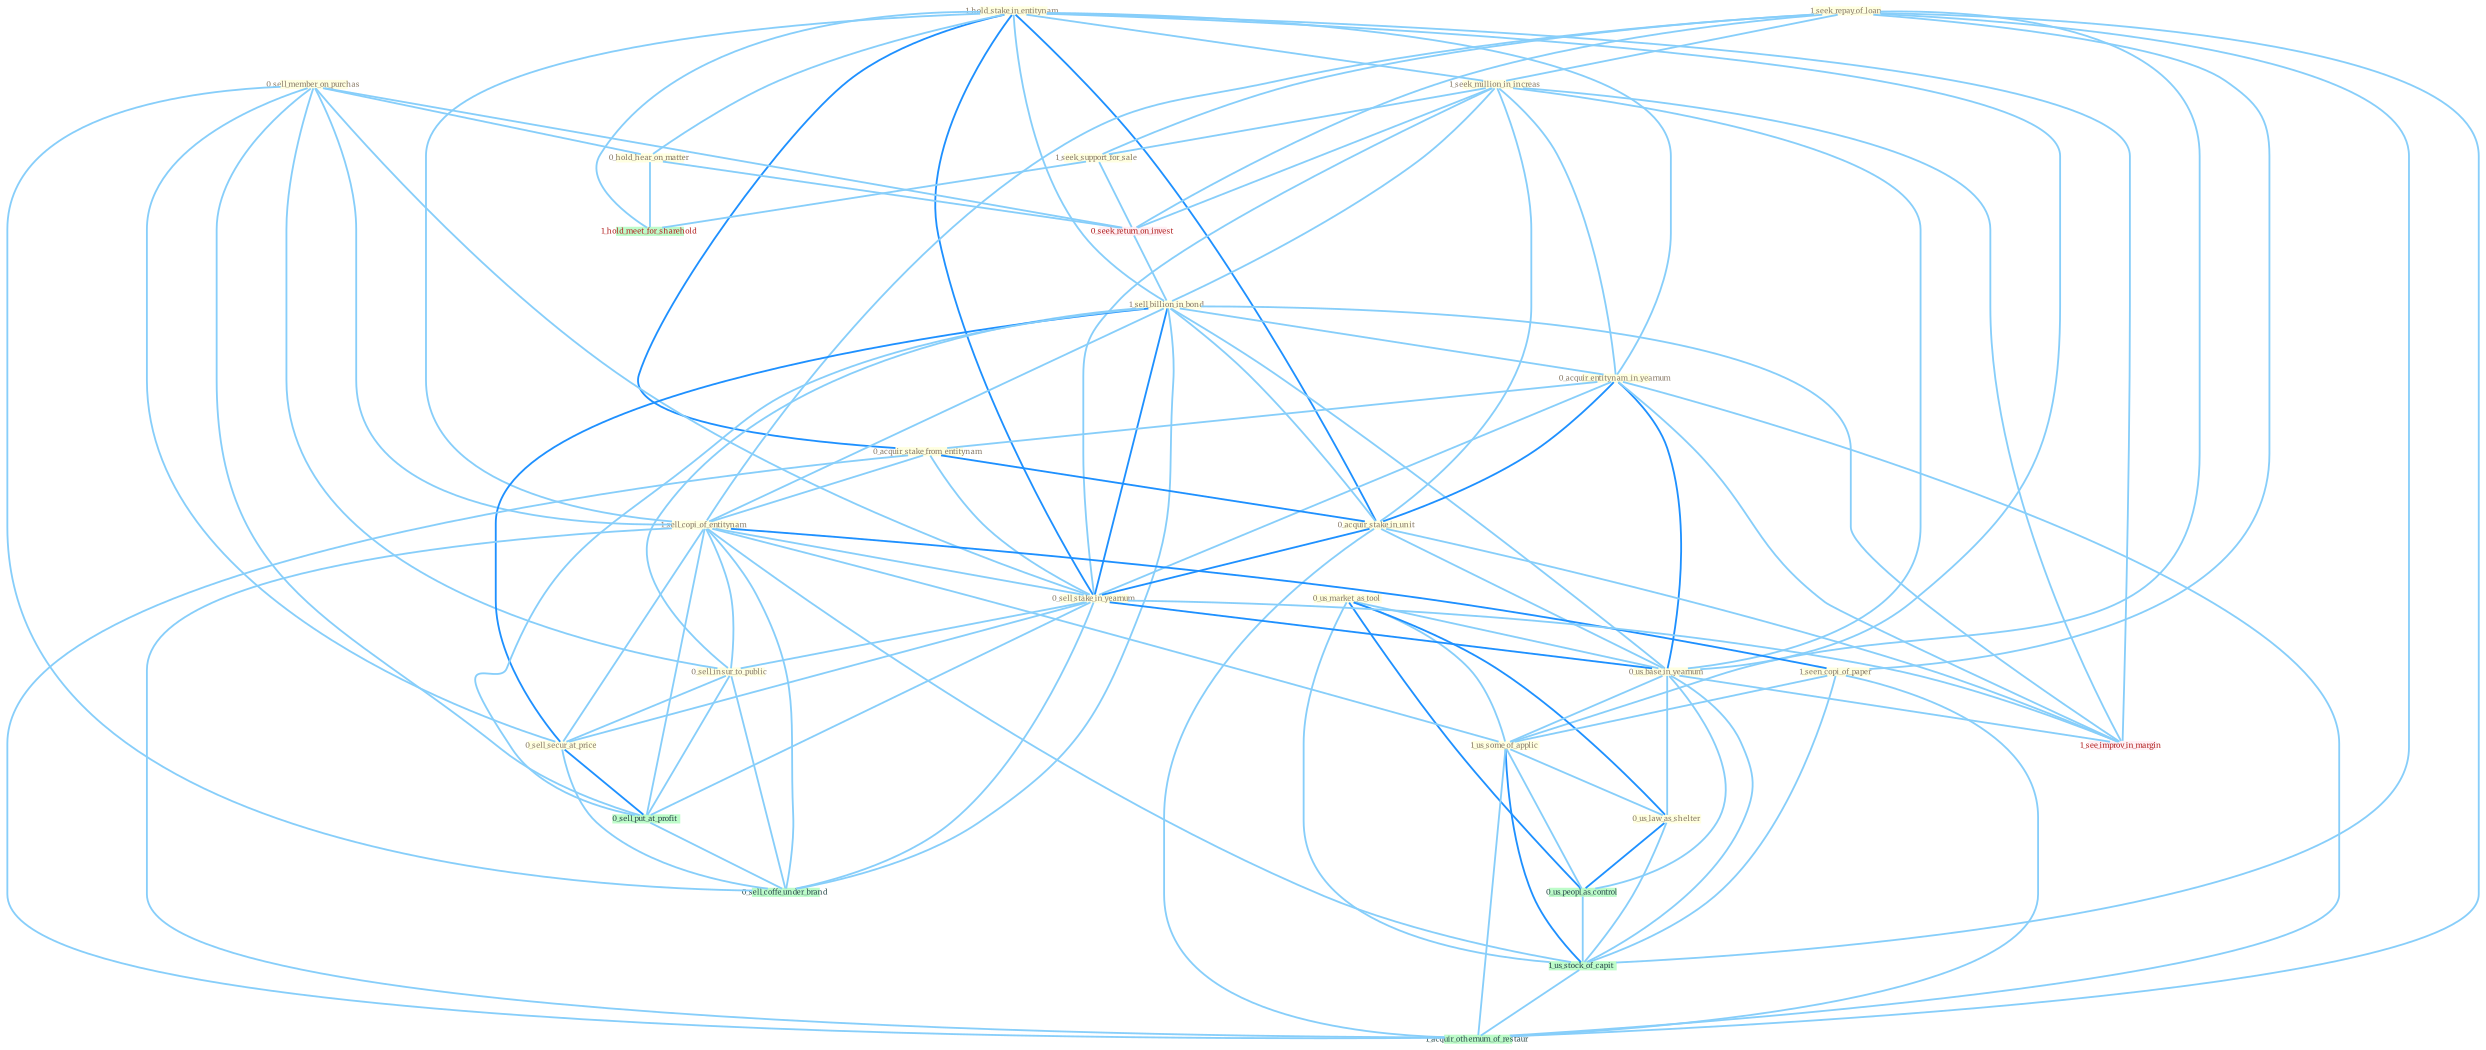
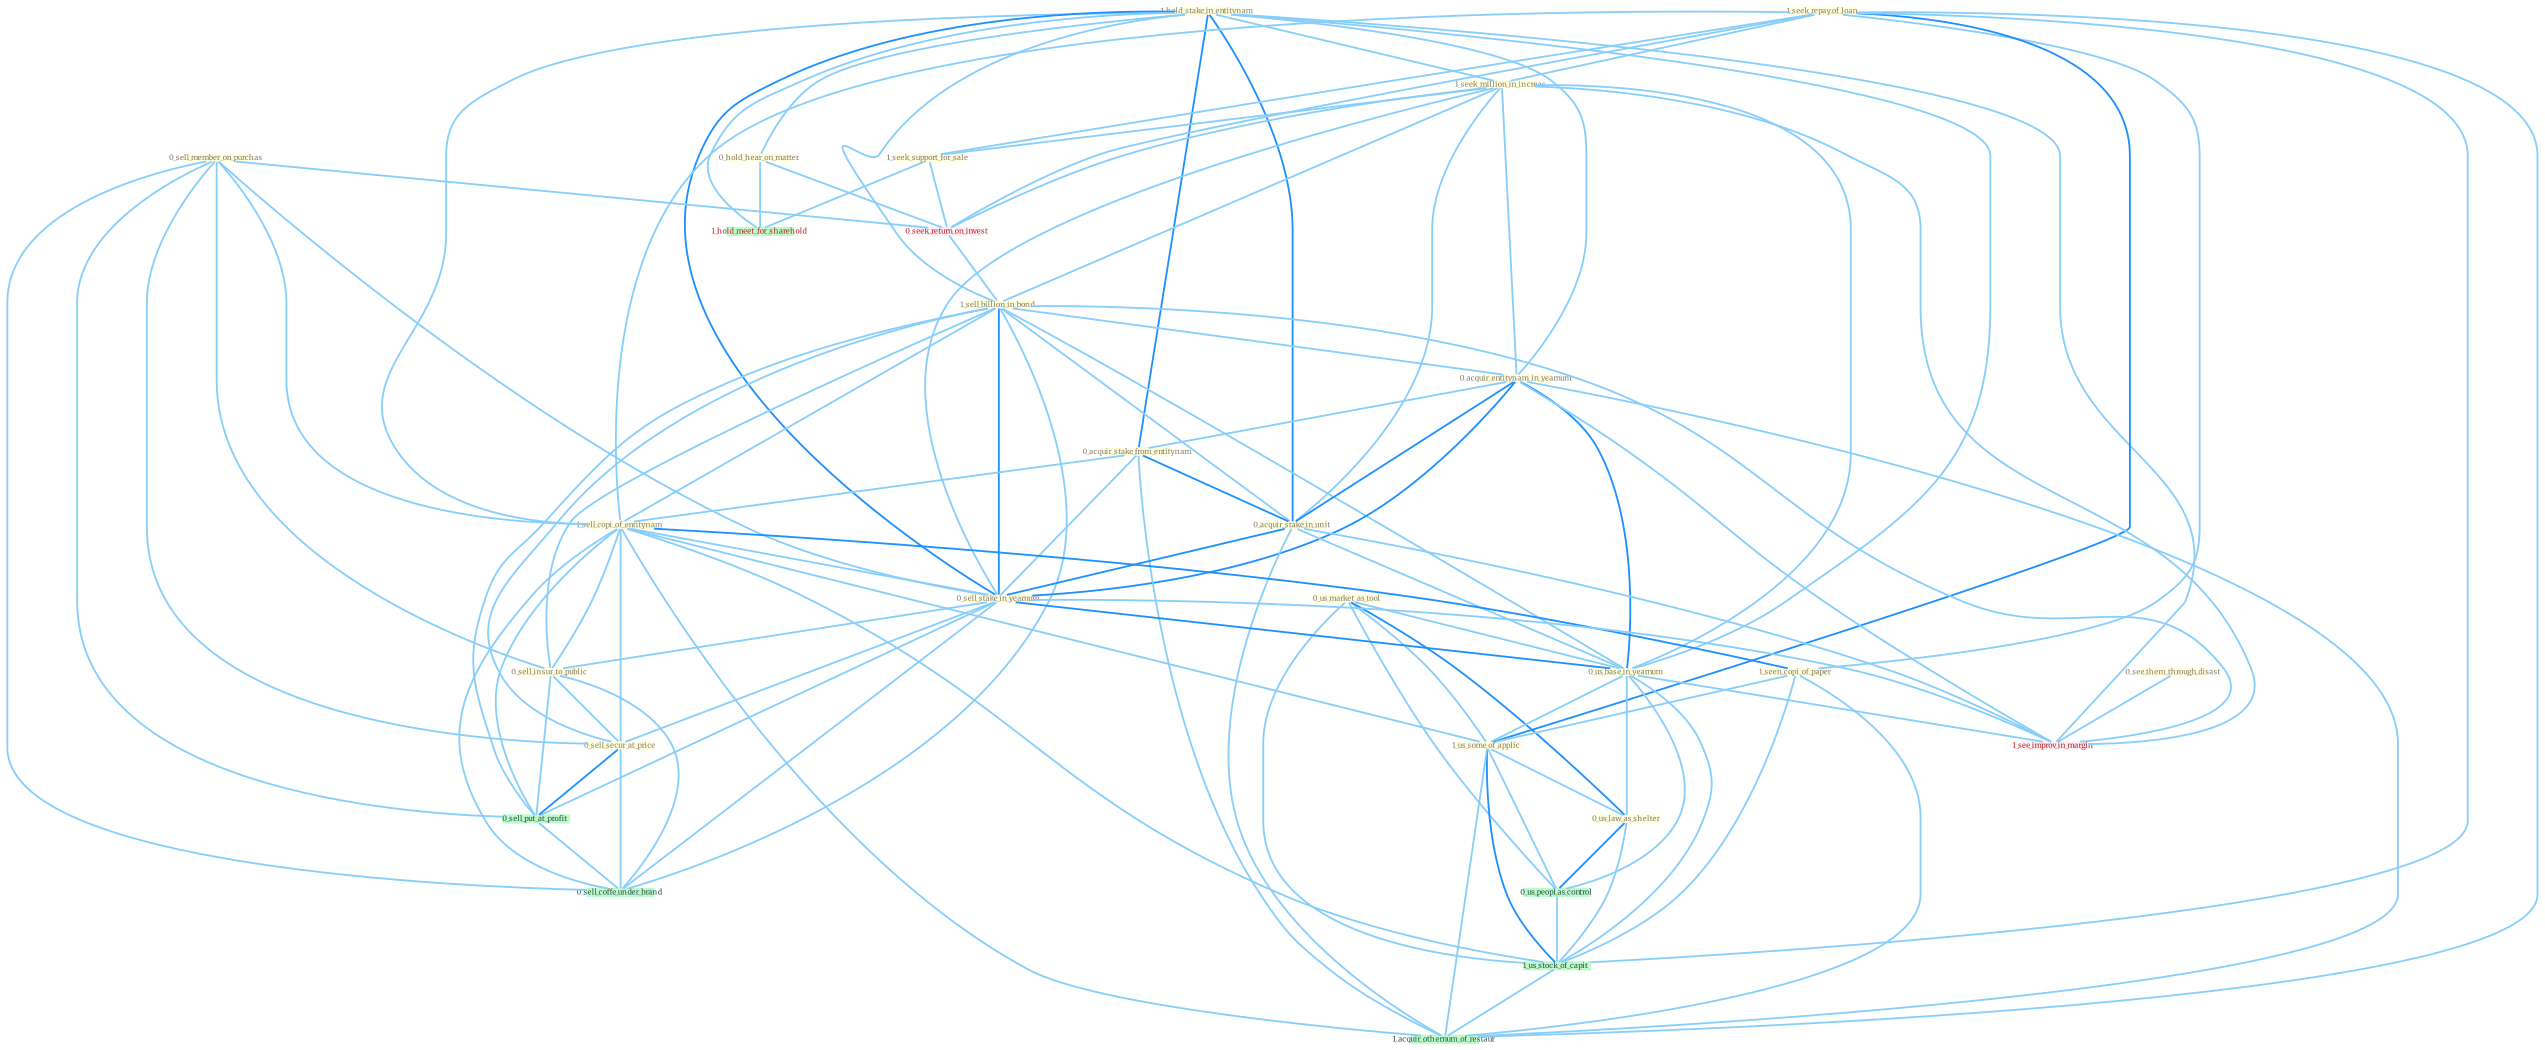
edge "0_sell_member_on_purchas" -- "0_hold_hear_on_matter": removed
edge "1_sell_billion_in_bond" -- "0_sell_secur_at_price": color #1e90ff -> #87cefa
edge "0_acquir_entitynam_in_yearnum" -- "0_sell_stake_in_yearnum": color #87cefa -> #1e90ff
edge "1_seek_repay_of_loan" -- "1_us_some_of_applic": color #87cefa -> #1e90ff
node "0_see_them_through_disast": added
edge "0_us_market_as_tool" -- "0_us_peopl_as_control": color #1e90ff -> #87cefa
